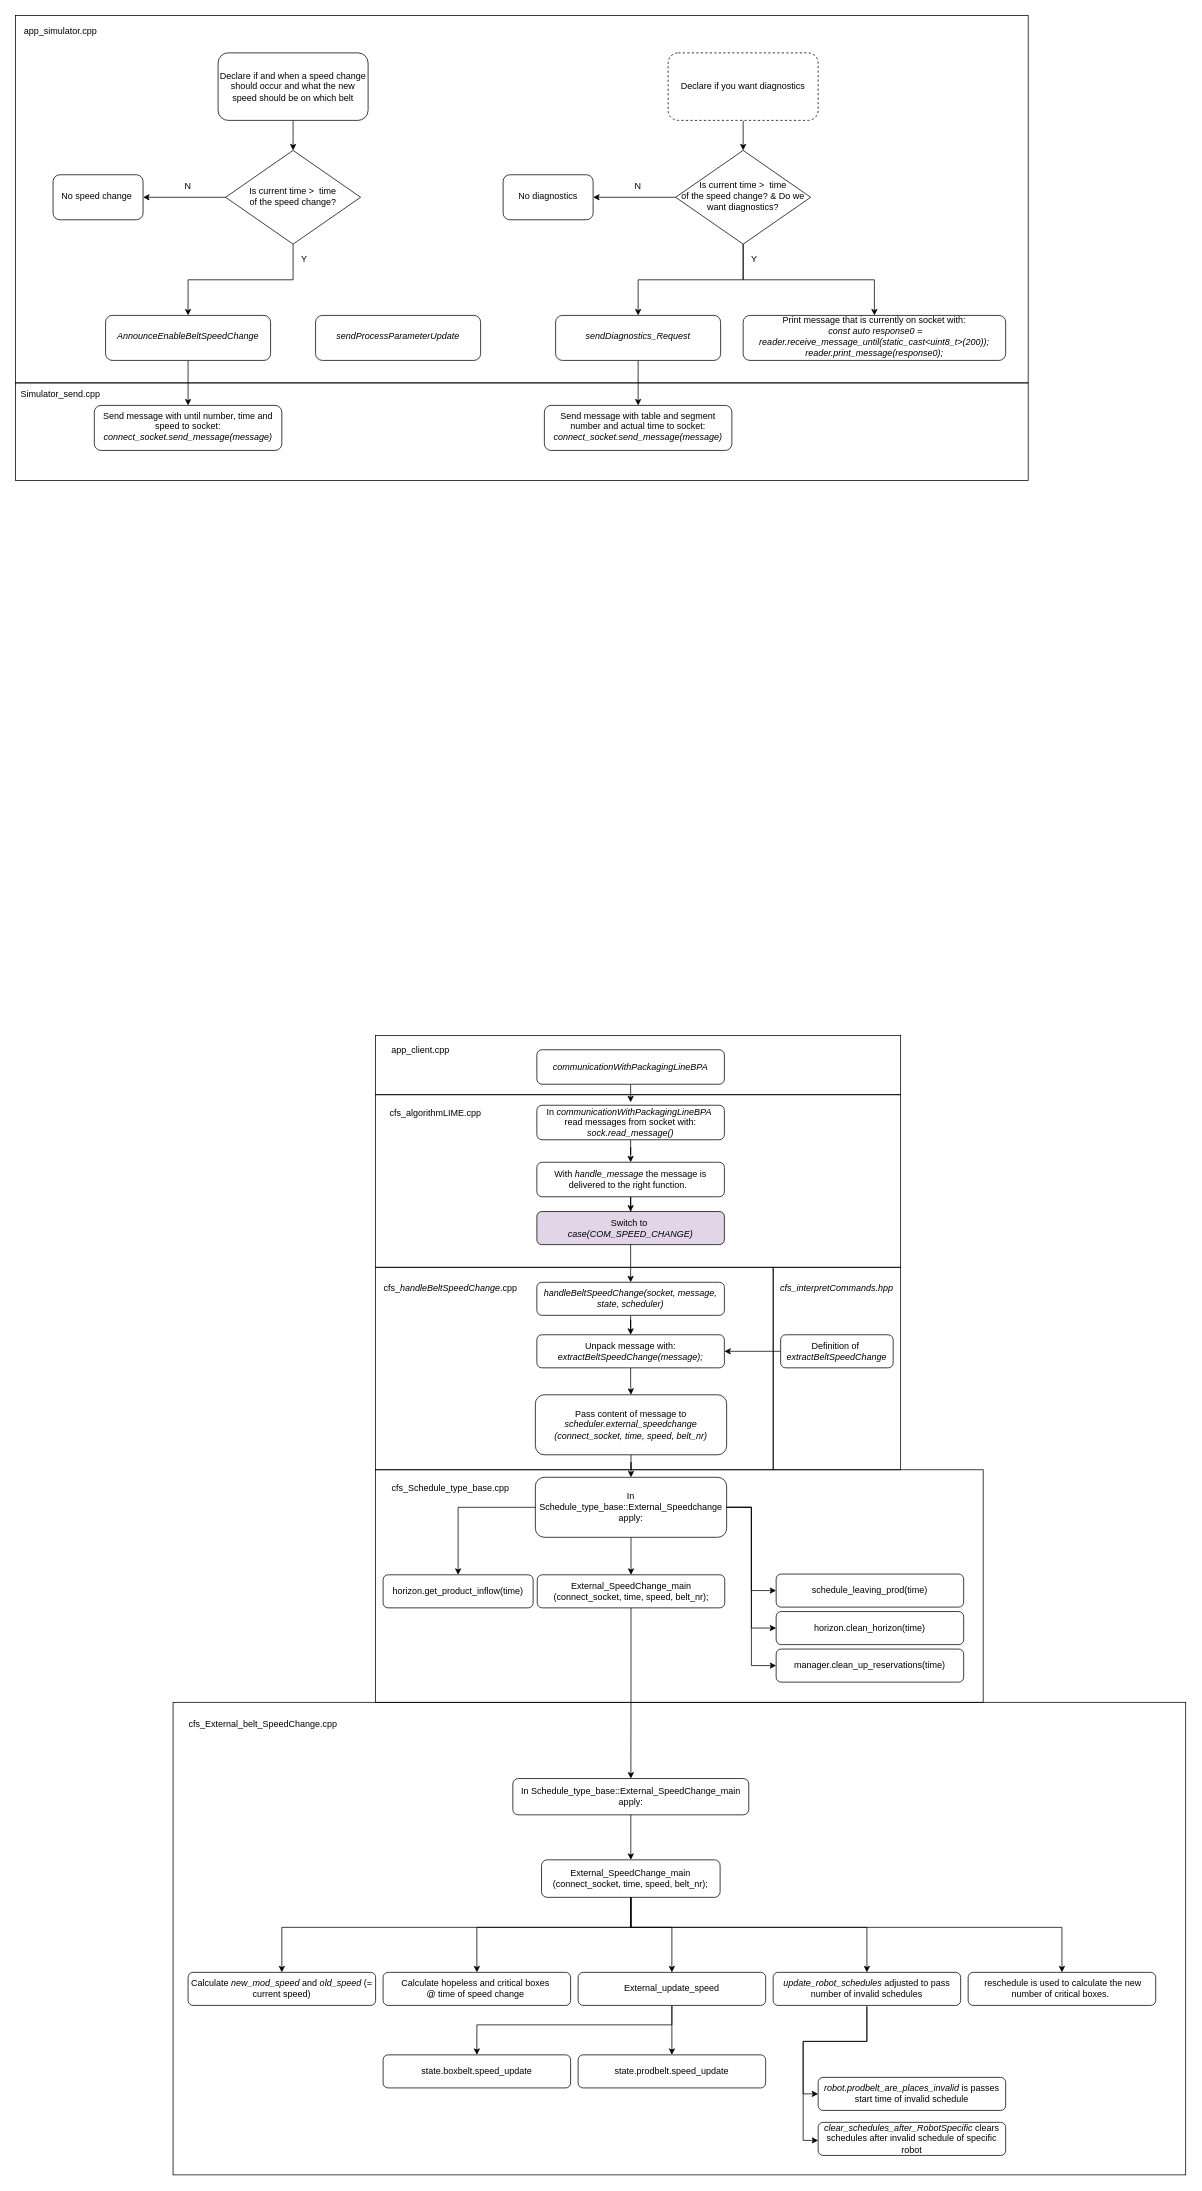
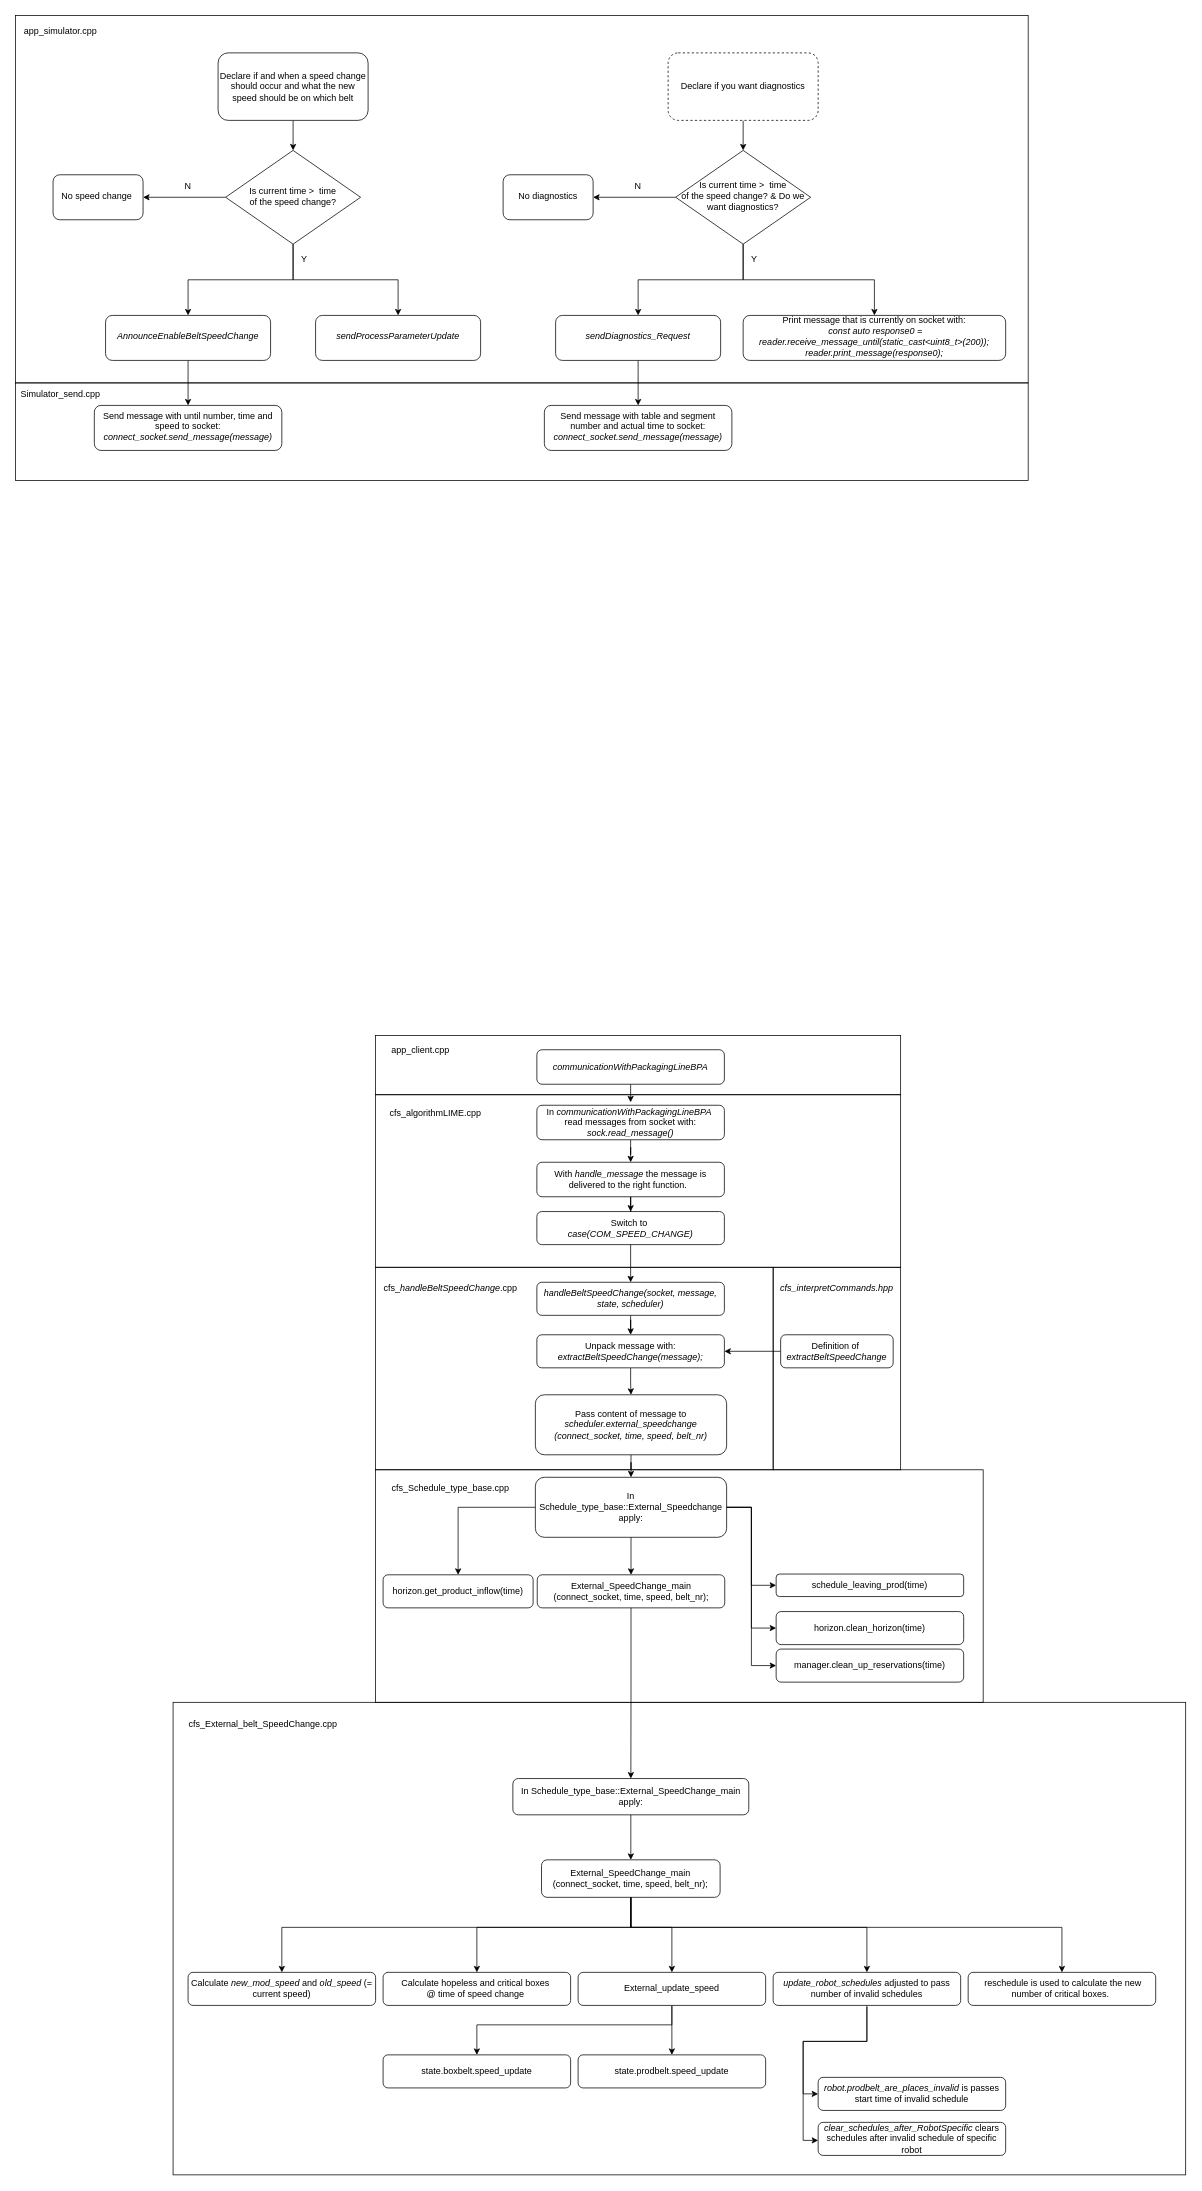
edge "Is current time > time of the speed change?" -> "sendProcessParameterUpdate": added
node "Switch to case(COM_SPEED_CHANGE)": fillcolor #e1d5e7 -> #ffffff
node "schedule_leaving_prod(time)": size 188x33 -> 188x23
